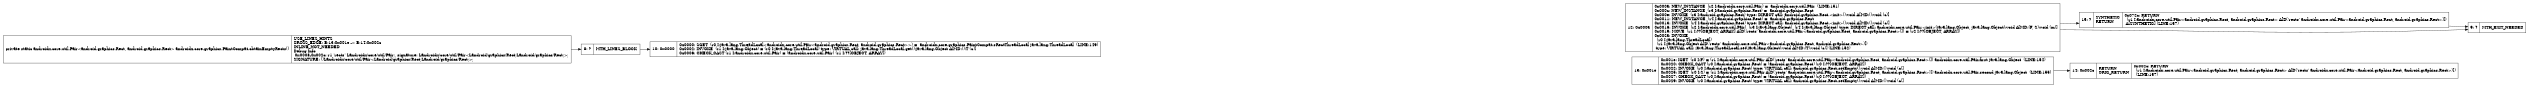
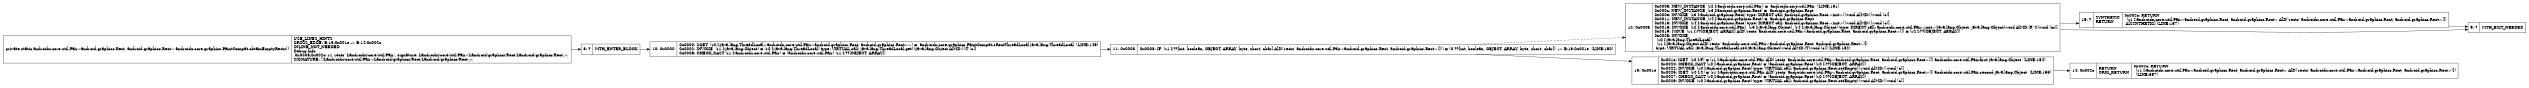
node "15: ?": text "0x072c: RETURN" -> "0x002c: RETURN"
node "8: ?": text "MTH_LINES_BLOCK" -> "MTH_ENTER_BLOCK"
node "11: 0x0008": added
node "14: 0x002c": text "(LINE:157)" -> "(LINE:357)"
